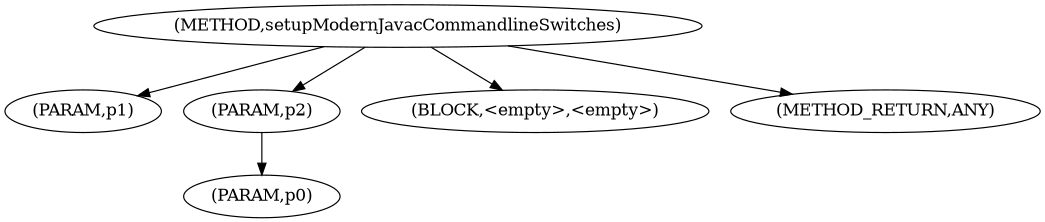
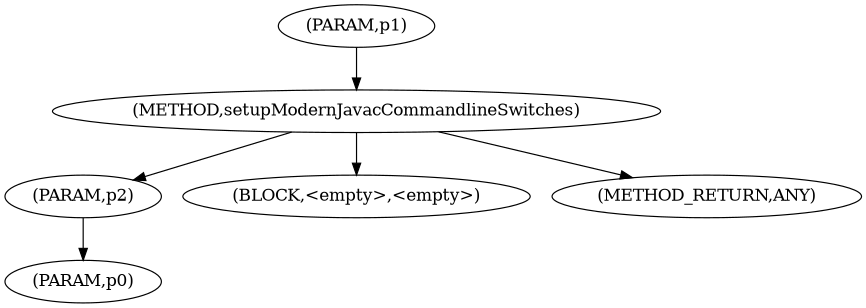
edge "(METHOD,setupModernJavacCommandlineSwitches)" -> "(PARAM,p1)": reversed
